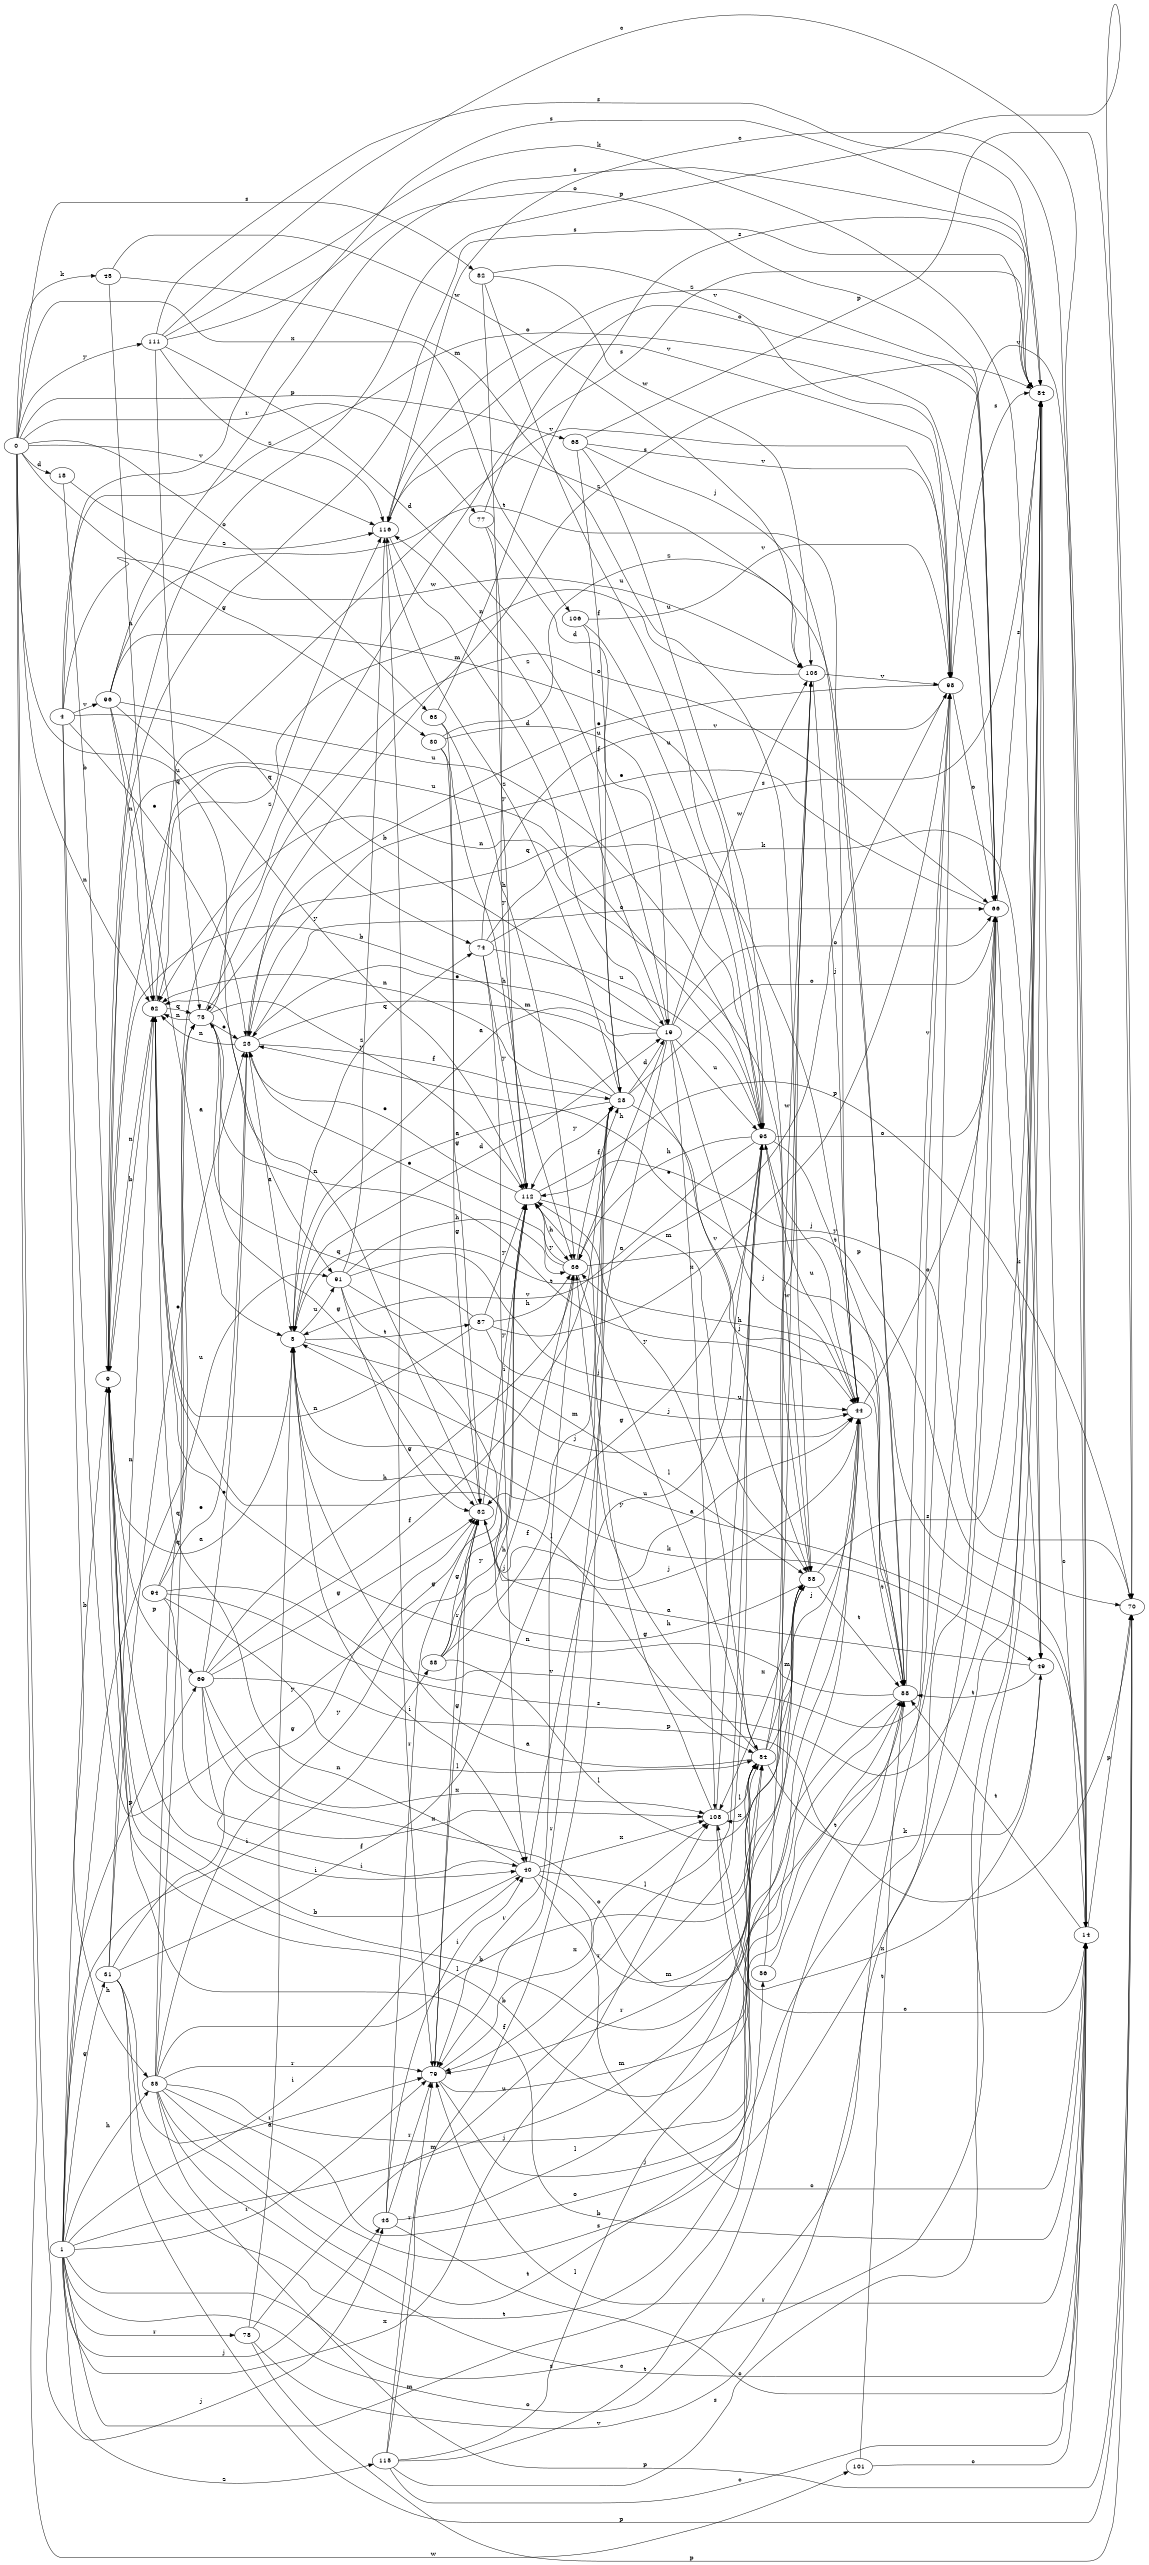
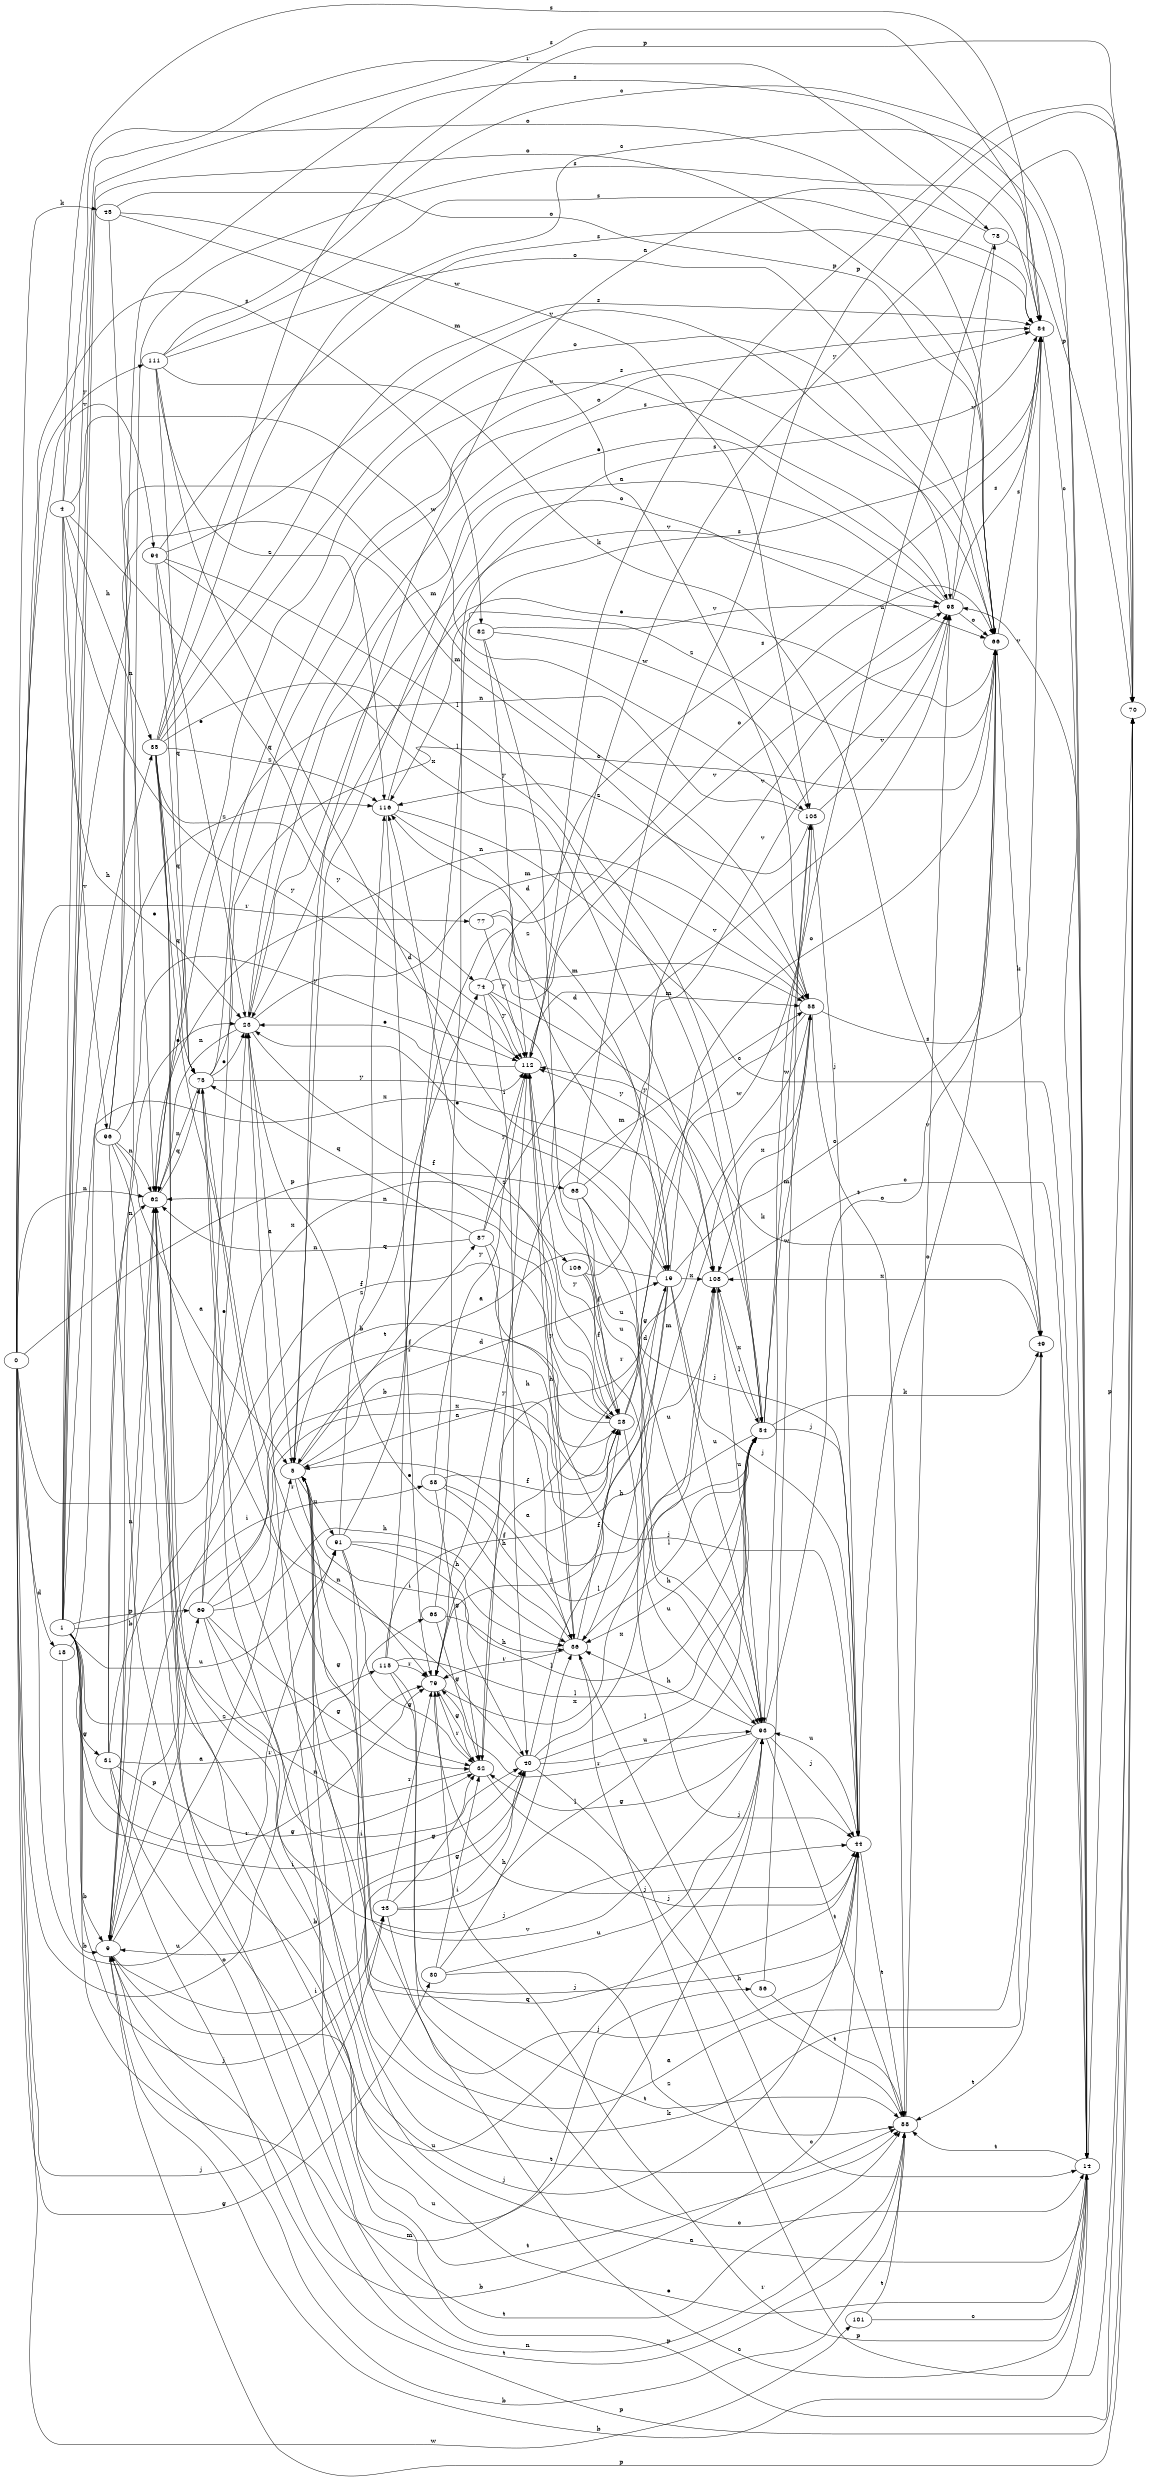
edge "45" -> "66": added, label "o"
edge "0" -> "116": now "0" -> "94"
edge "103" -> "79": now "58" -> "79"
edge "78" -> "98": reversed
